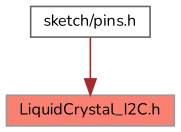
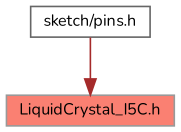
node "LiquidCrystal_I2C.h": label "LiquidCrystal_I2C.h" -> "LiquidCrystal_I5C.h"
